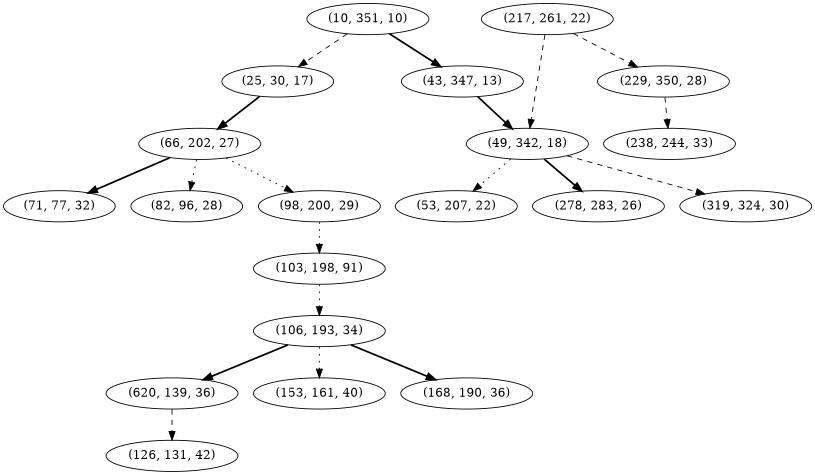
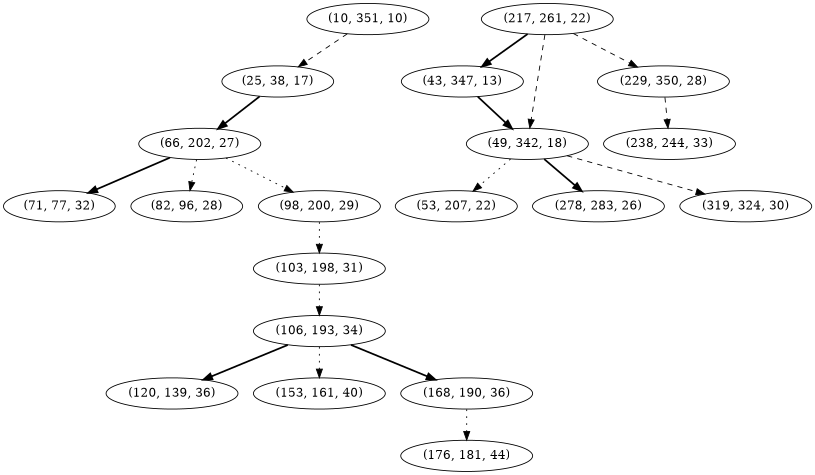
edge "(10, 351, 10)" -> "(43, 347, 13)": now "(217, 261, 22)" -> "(43, 347, 13)"
node "(25, 30, 17)": label "(25, 30, 17)" -> "(25, 38, 17)"
node "(103, 198, 91)": label "(103, 198, 91)" -> "(103, 198, 31)"
node "(620, 139, 36)": label "(620, 139, 36)" -> "(120, 139, 36)"
node "(126, 131, 42)": removed
node "(176, 181, 44)": added
